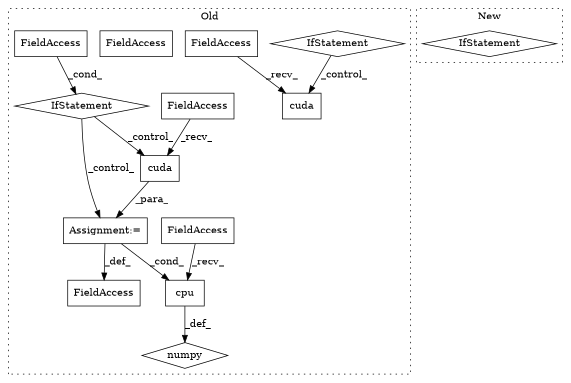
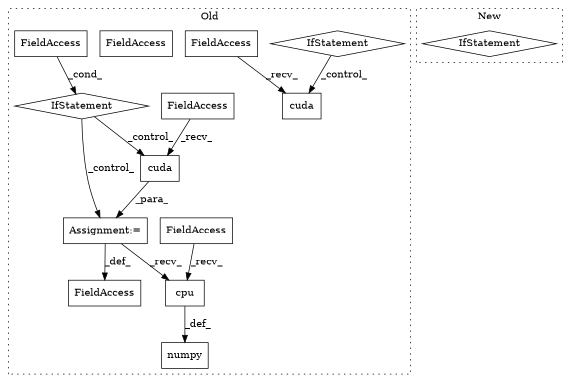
edge "Assignment:=" -> "cpu": label "_cond_" -> "_recv_"
node "numpy": shape diamond -> box
